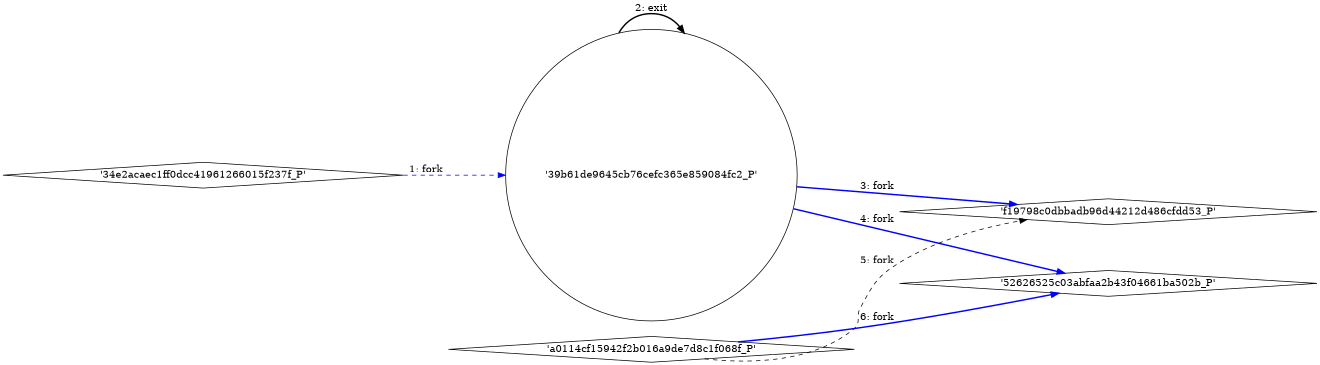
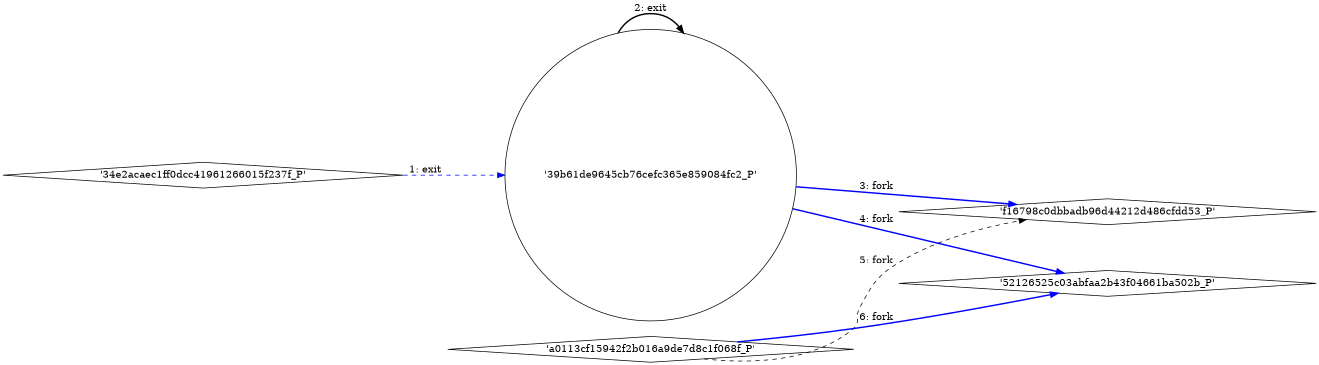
edge "'34e2acaec1ff0dcc41961266015f237f_P'" -> "'39b61de9645cb76cefc365e859084fc2_P'": label "1: fork" -> "1: exit"
node "'f19798c0dbbadb96d44212d486cfdd53_P'": label "'f19798c0dbbadb96d44212d486cfdd53_P'" -> "'f16798c0dbbadb96d44212d486cfdd53_P'"
node "'52626525c03abfaa2b43f04661ba502b_P'": label "'52626525c03abfaa2b43f04661ba502b_P'" -> "'52126525c03abfaa2b43f04661ba502b_P'"
node "'a0114cf15942f2b016a9de7d8c1f068f_P'": label "'a0114cf15942f2b016a9de7d8c1f068f_P'" -> "'a0113cf15942f2b016a9de7d8c1f068f_P'"
